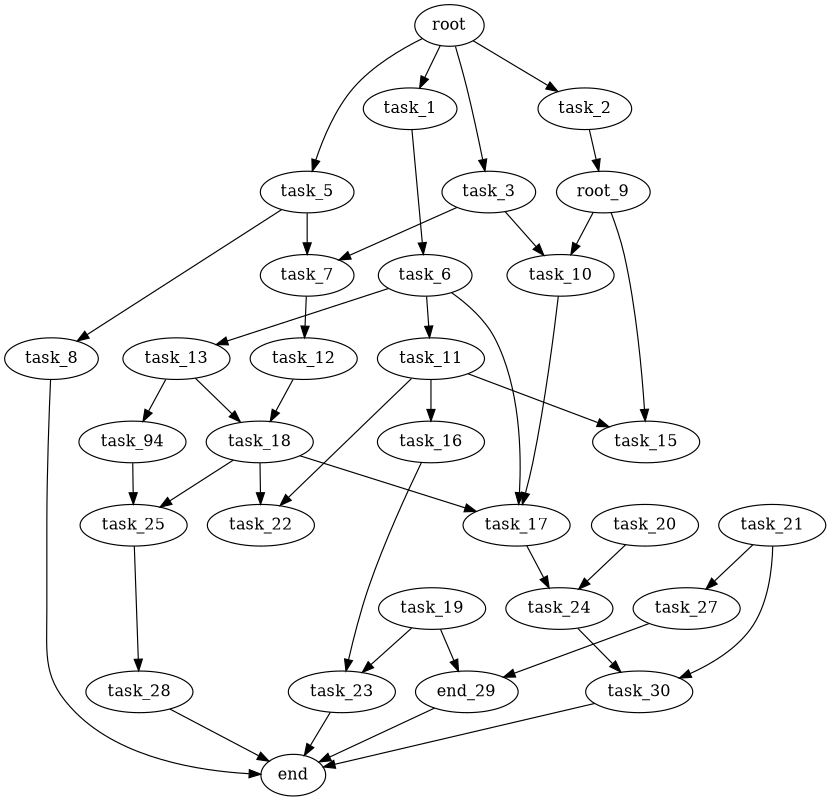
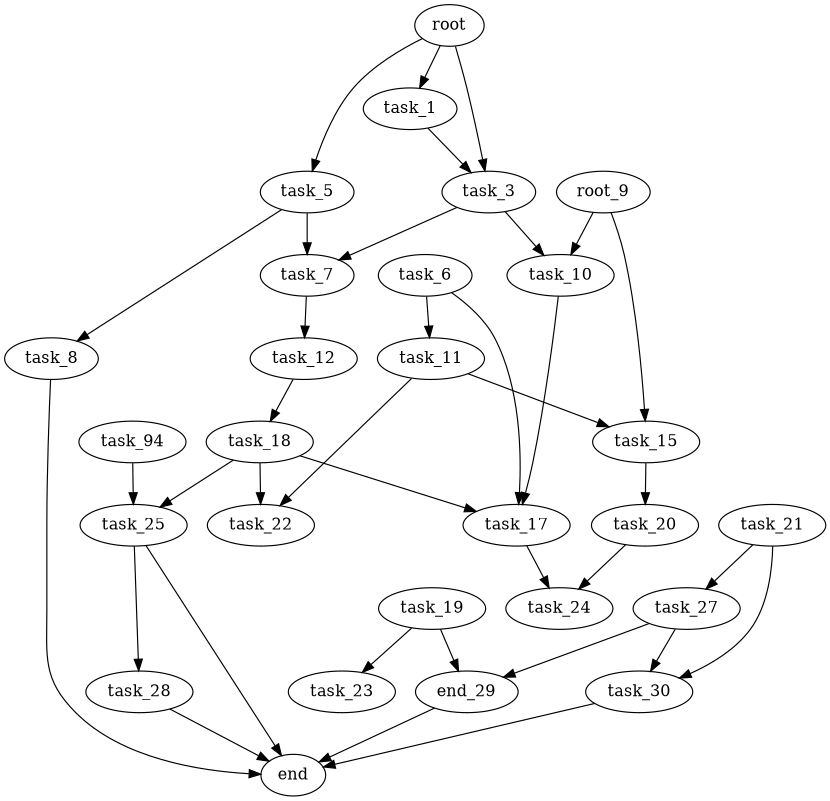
node "task_2": removed
edge "task_1" -> "task_6": now "task_1" -> "task_3"
node "task_13": removed
node "task_16": removed
edge "task_15" -> "task_20": added
edge "task_24" -> "task_30": now "task_27" -> "task_30"
edge "task_23" -> "end": now "task_25" -> "end"
